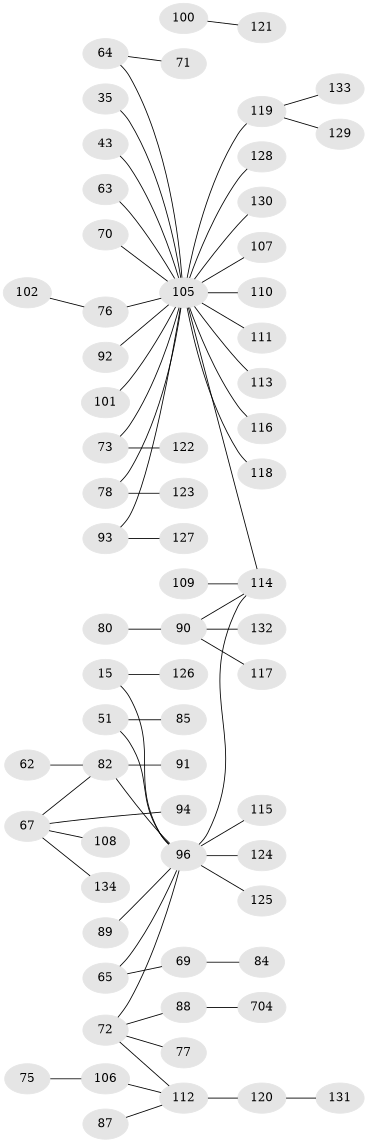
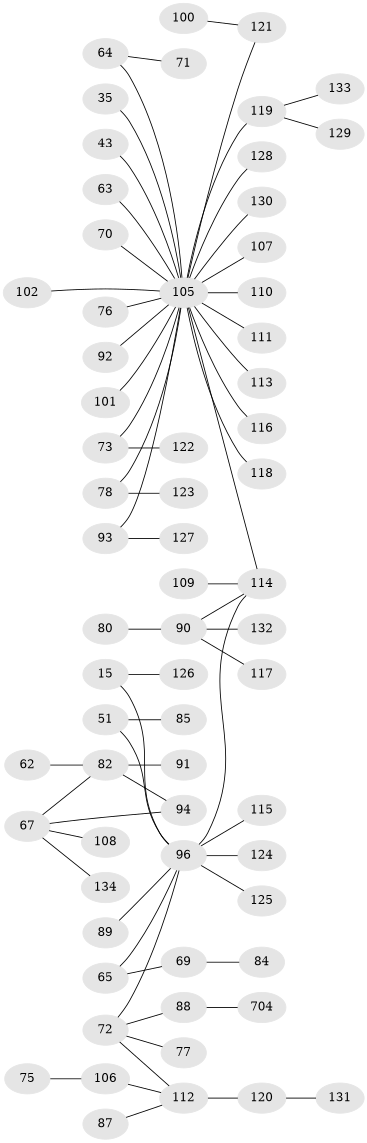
edge "121" -- "105": added
edge "102" -- "76": now "102" -- "105"
edge "82" -- "96": now "82" -- "94"
